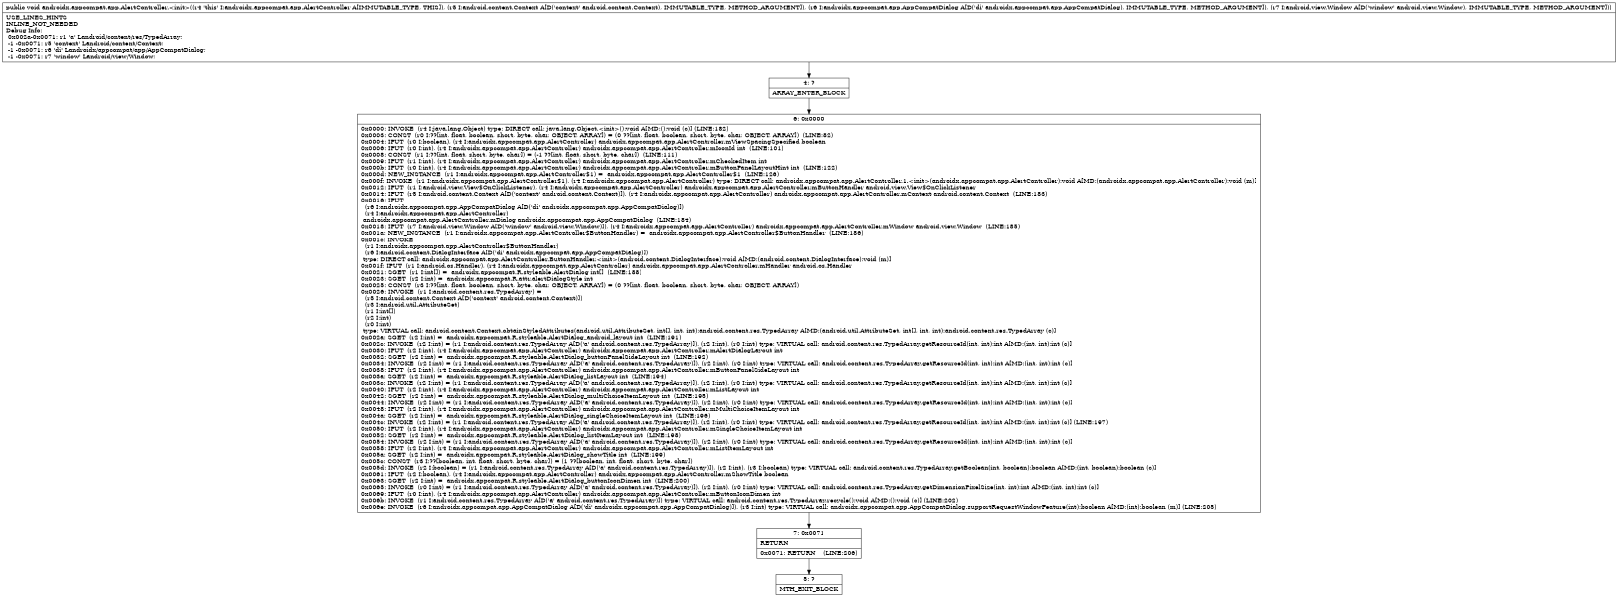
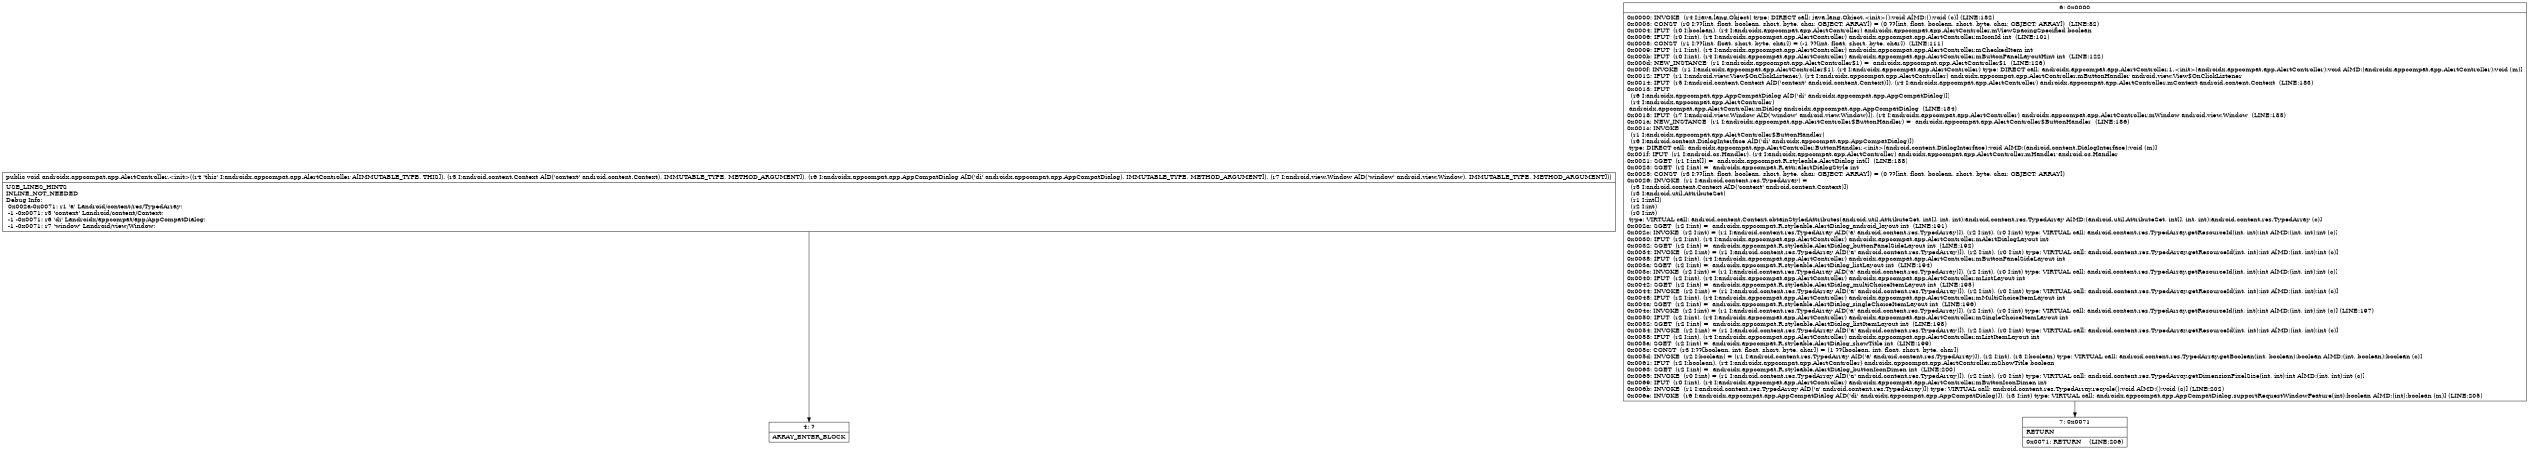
edge "4: ?" -> "6: 0x0000": removed
node "6: 0x0000": text "0x0016: IPUT" -> "0x0013: IPUT"
node "5: ?": removed
